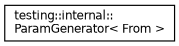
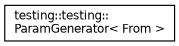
node "testing::internal:: ParamGenerator< From >": label "testing::internal:: ParamGenerator< From >" -> "testing::testing:: ParamGenerator< From >"
